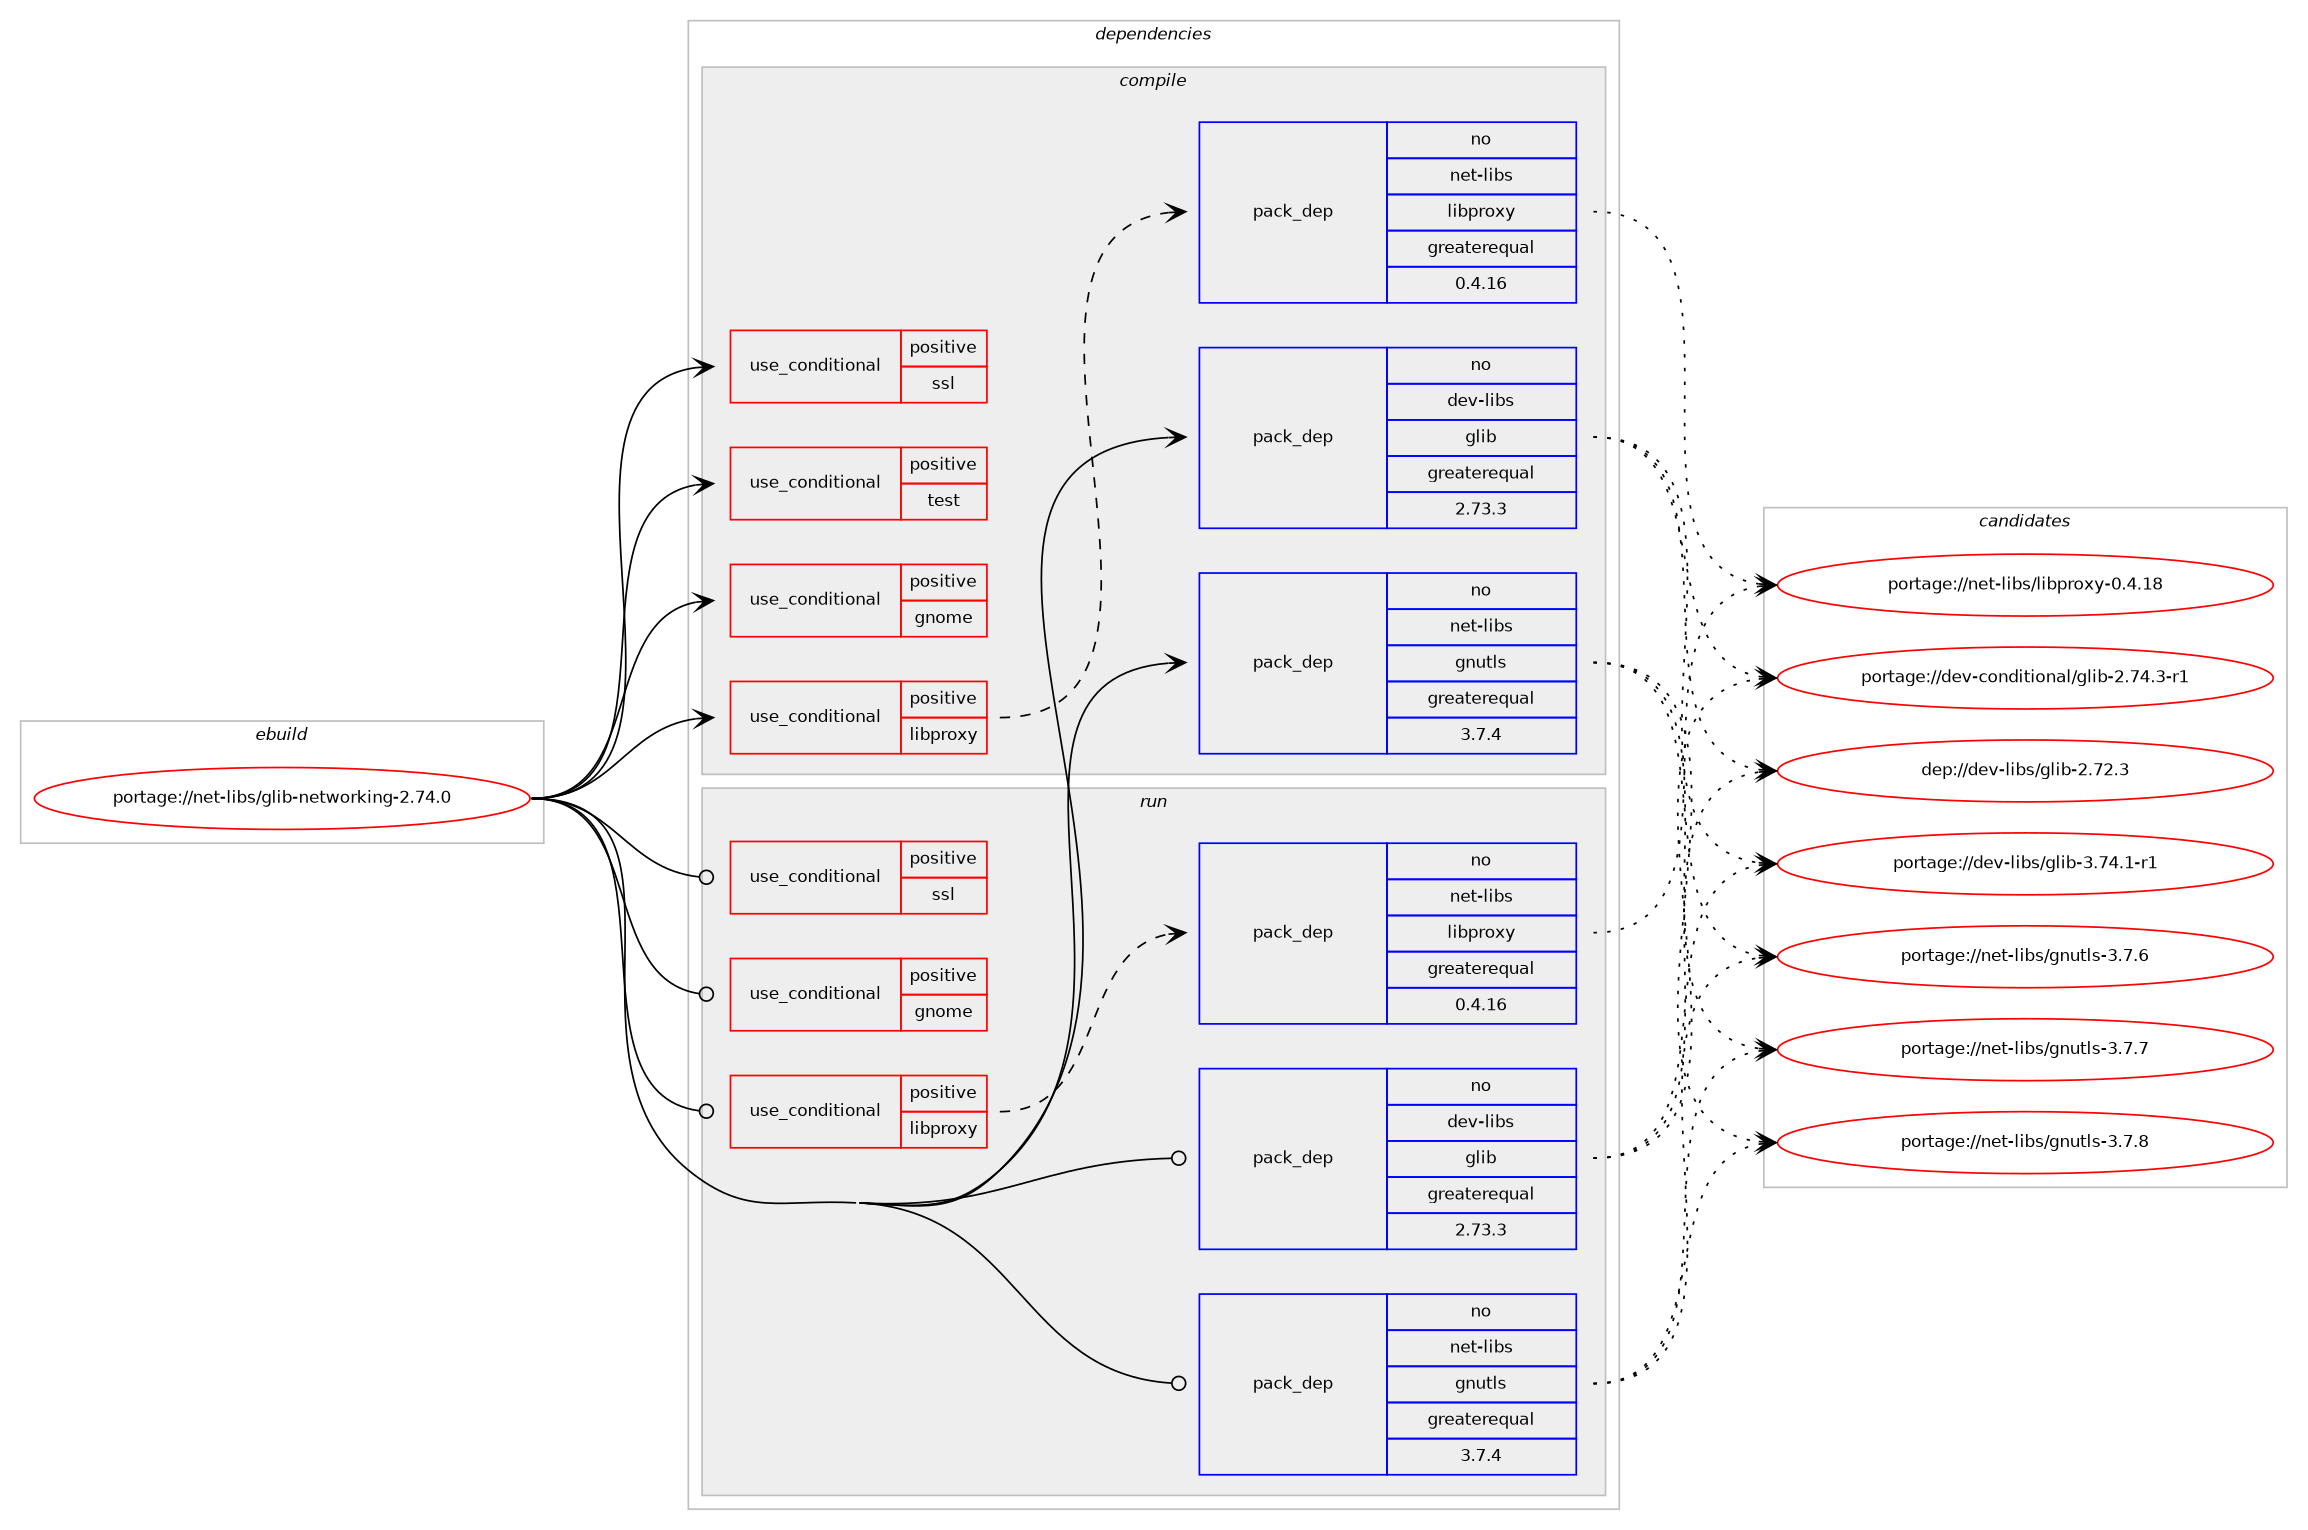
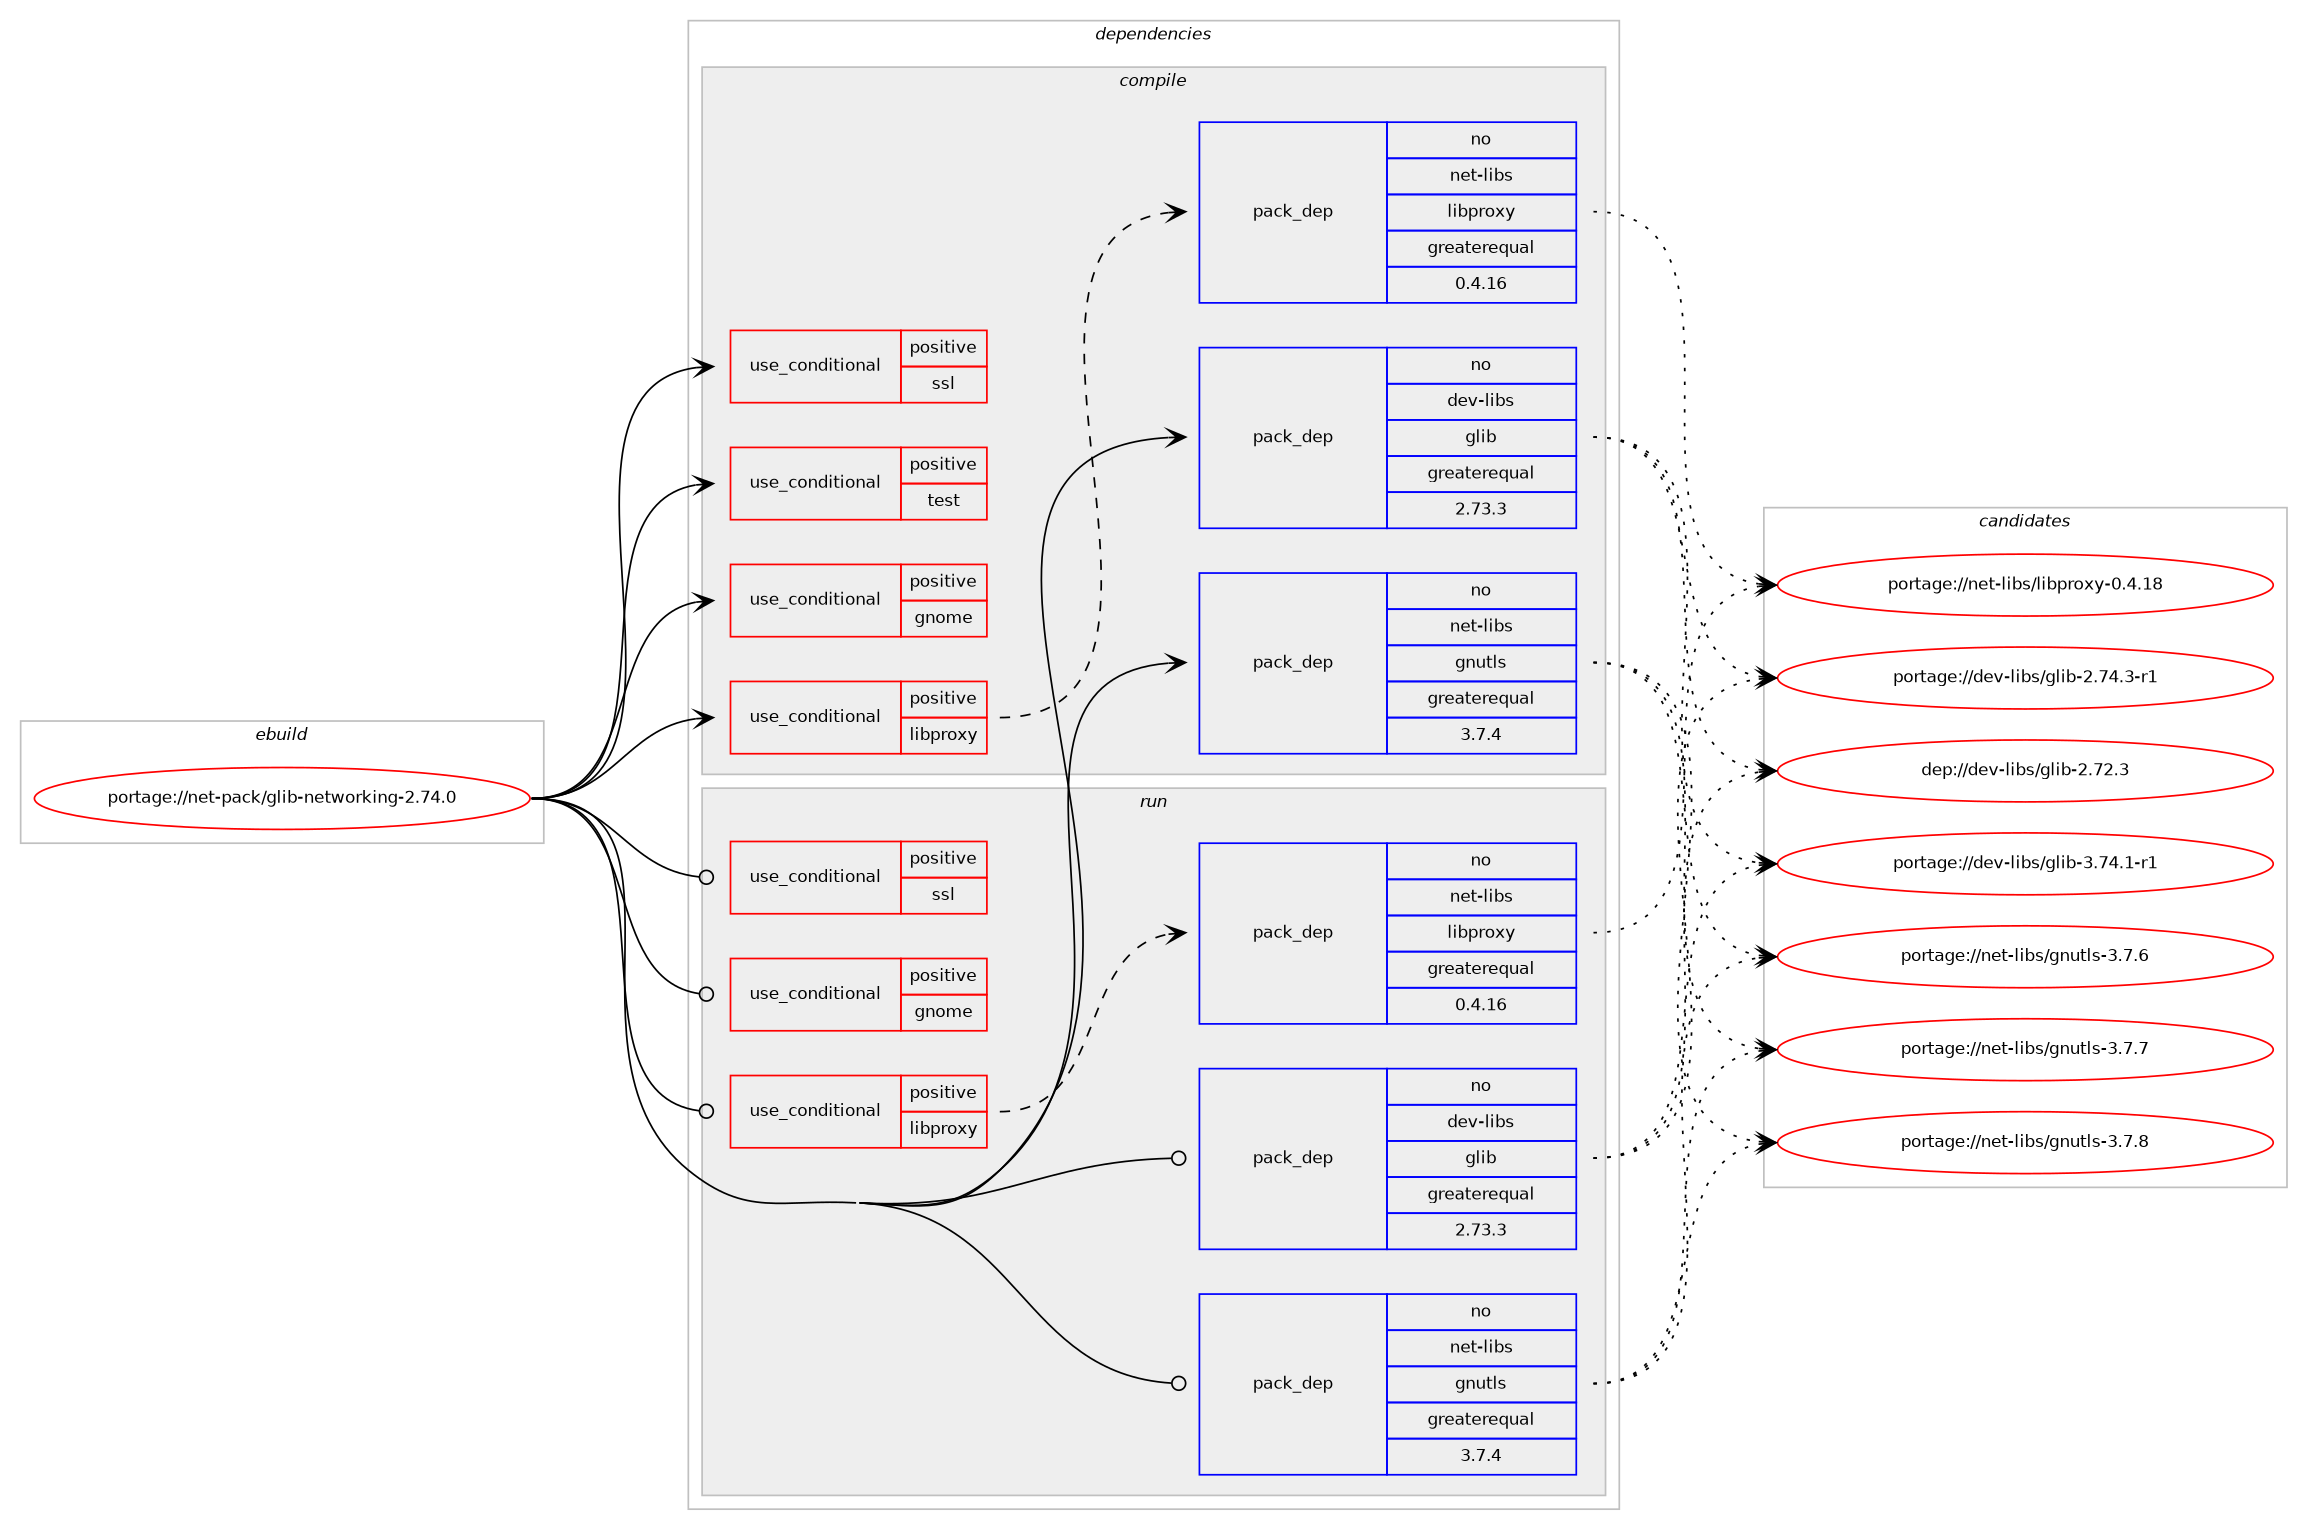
node "portage://dev-conditional/glib-2.74.3-r1": label "portage://dev-conditional/glib-2.74.3-r1" -> "portage://dev-libs/glib-2.74.3-r1"
node "portage://net-libs/glib-networking-2.74.0": label "portage://net-libs/glib-networking-2.74.0" -> "portage://net-pack/glib-networking-2.74.0"
